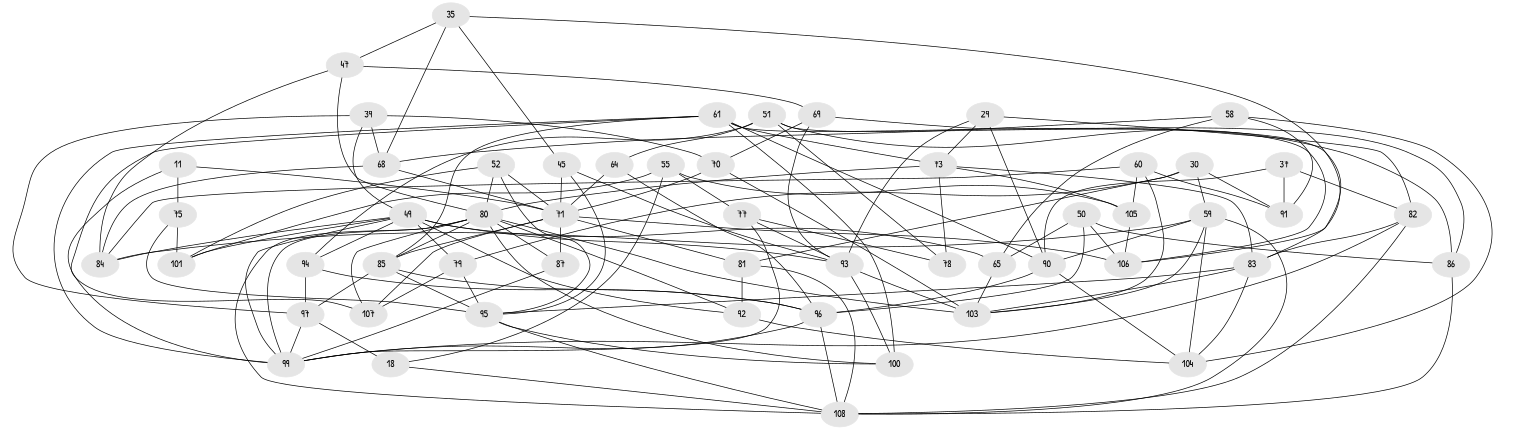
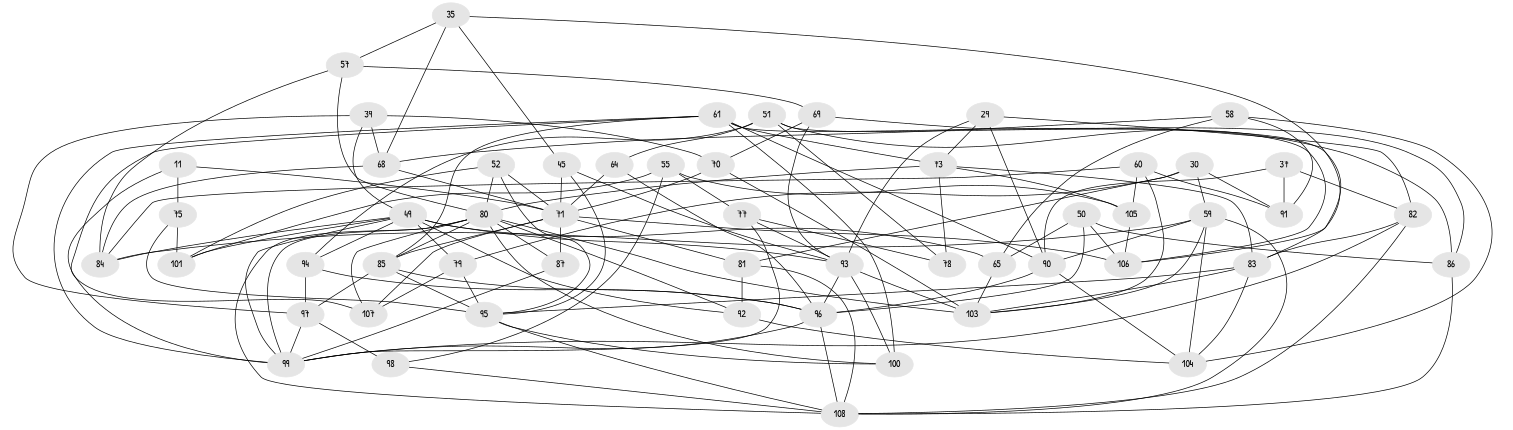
node "47": label "47" -> "57"
edge "93" -- "96": added
node "18": label "18" -> "98"
